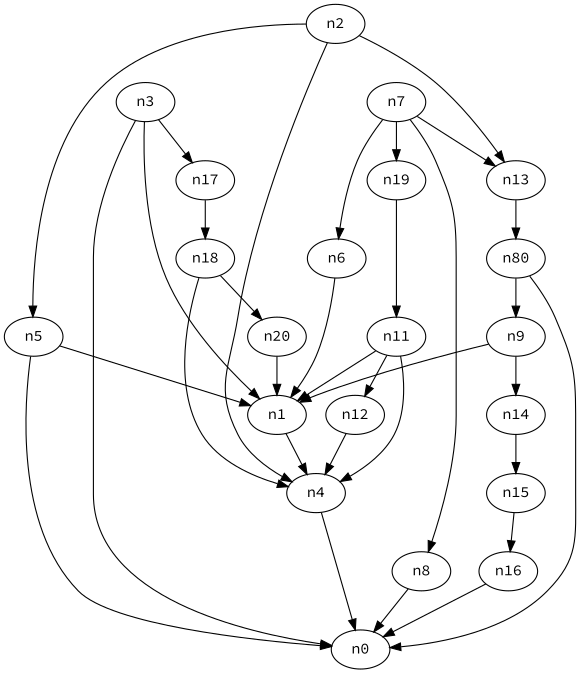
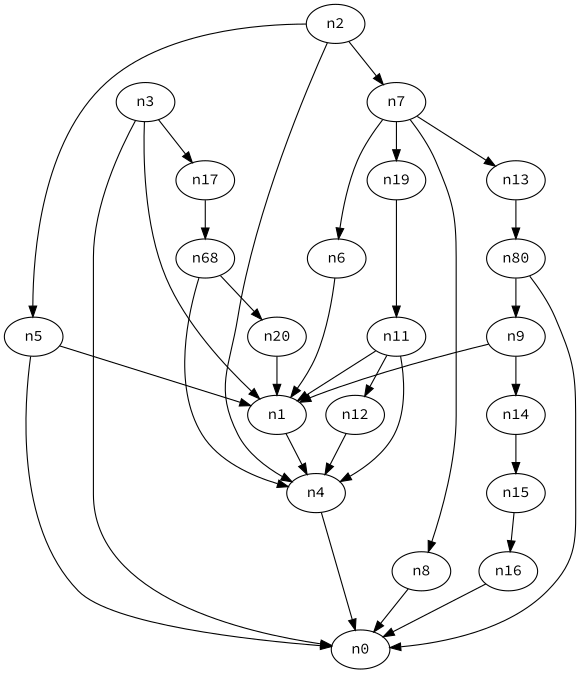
edge "n2" -> "n13": now "n2" -> "n7"
node "n18": label "n18" -> "n68"
